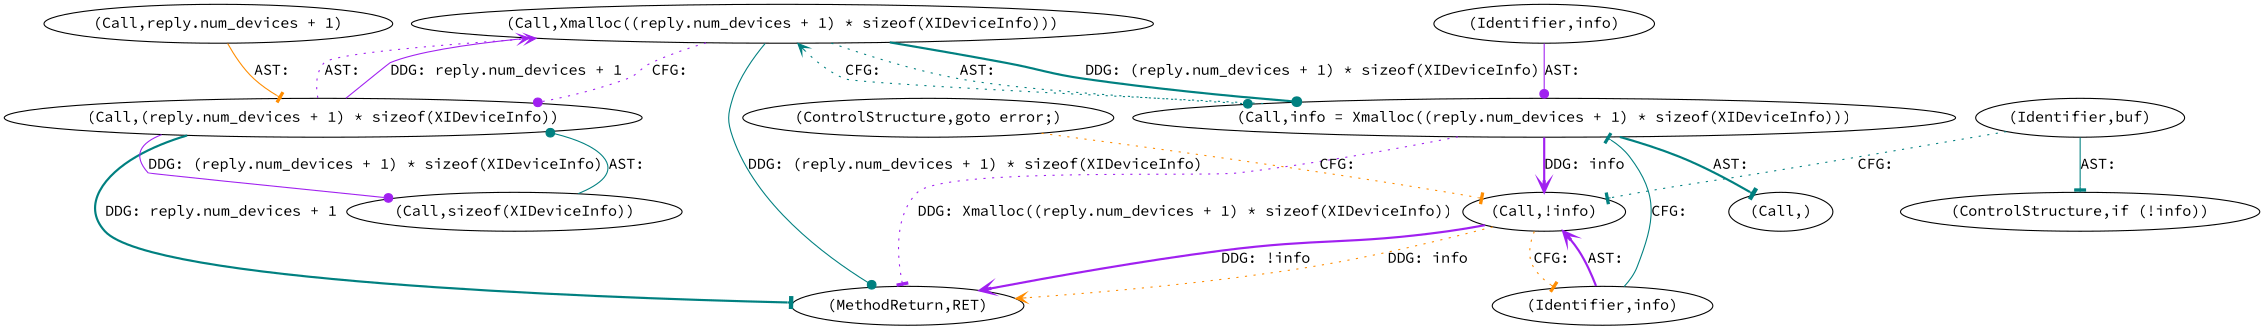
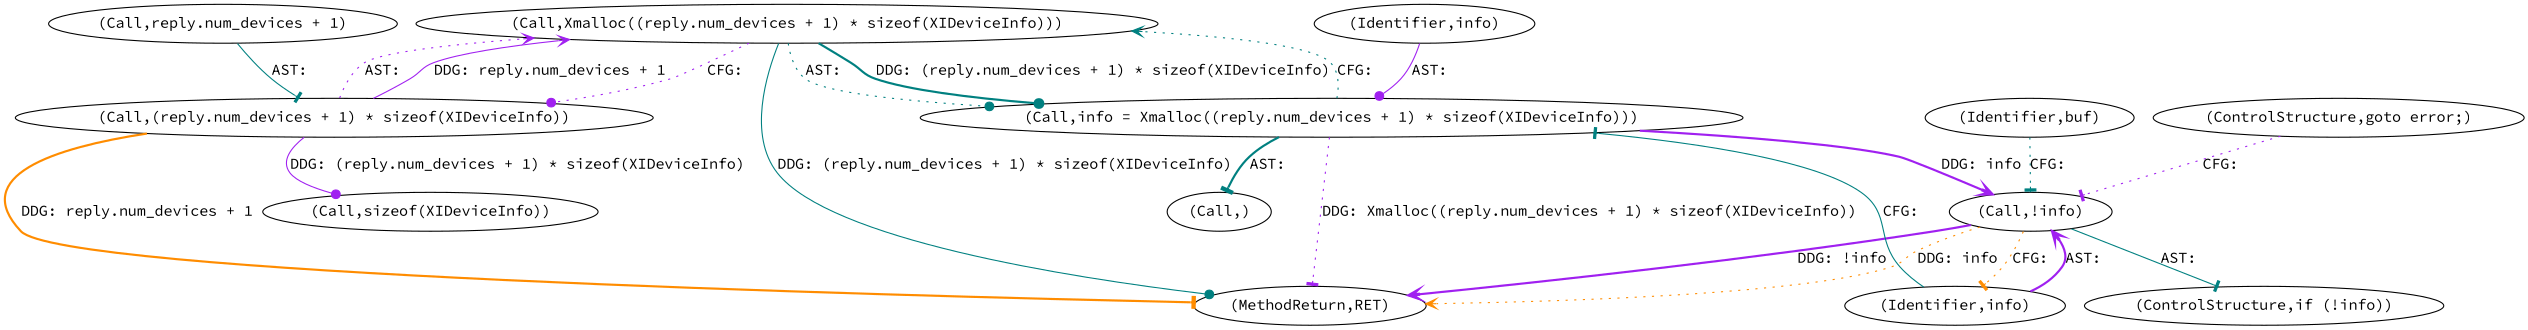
edge "(Call,reply.num_devices + 1)" -> "(Call,(reply.num_devices + 1) * sizeof(XIDeviceInfo))": color darkorange -> teal
edge "(Call,sizeof(XIDeviceInfo))" -> "(Call,(reply.num_devices + 1) * sizeof(XIDeviceInfo))": removed, label "AST:"
edge "(Identifier,buf)" -> "(ControlStructure,if (!info))": now "(Call,!info)" -> "(ControlStructure,if (!info))"
edge "(ControlStructure,goto error;)" -> "(Call,!info)": color darkorange -> purple
edge "(Call,(reply.num_devices + 1) * sizeof(XIDeviceInfo))" -> "(MethodReturn,RET)": color teal -> darkorange
